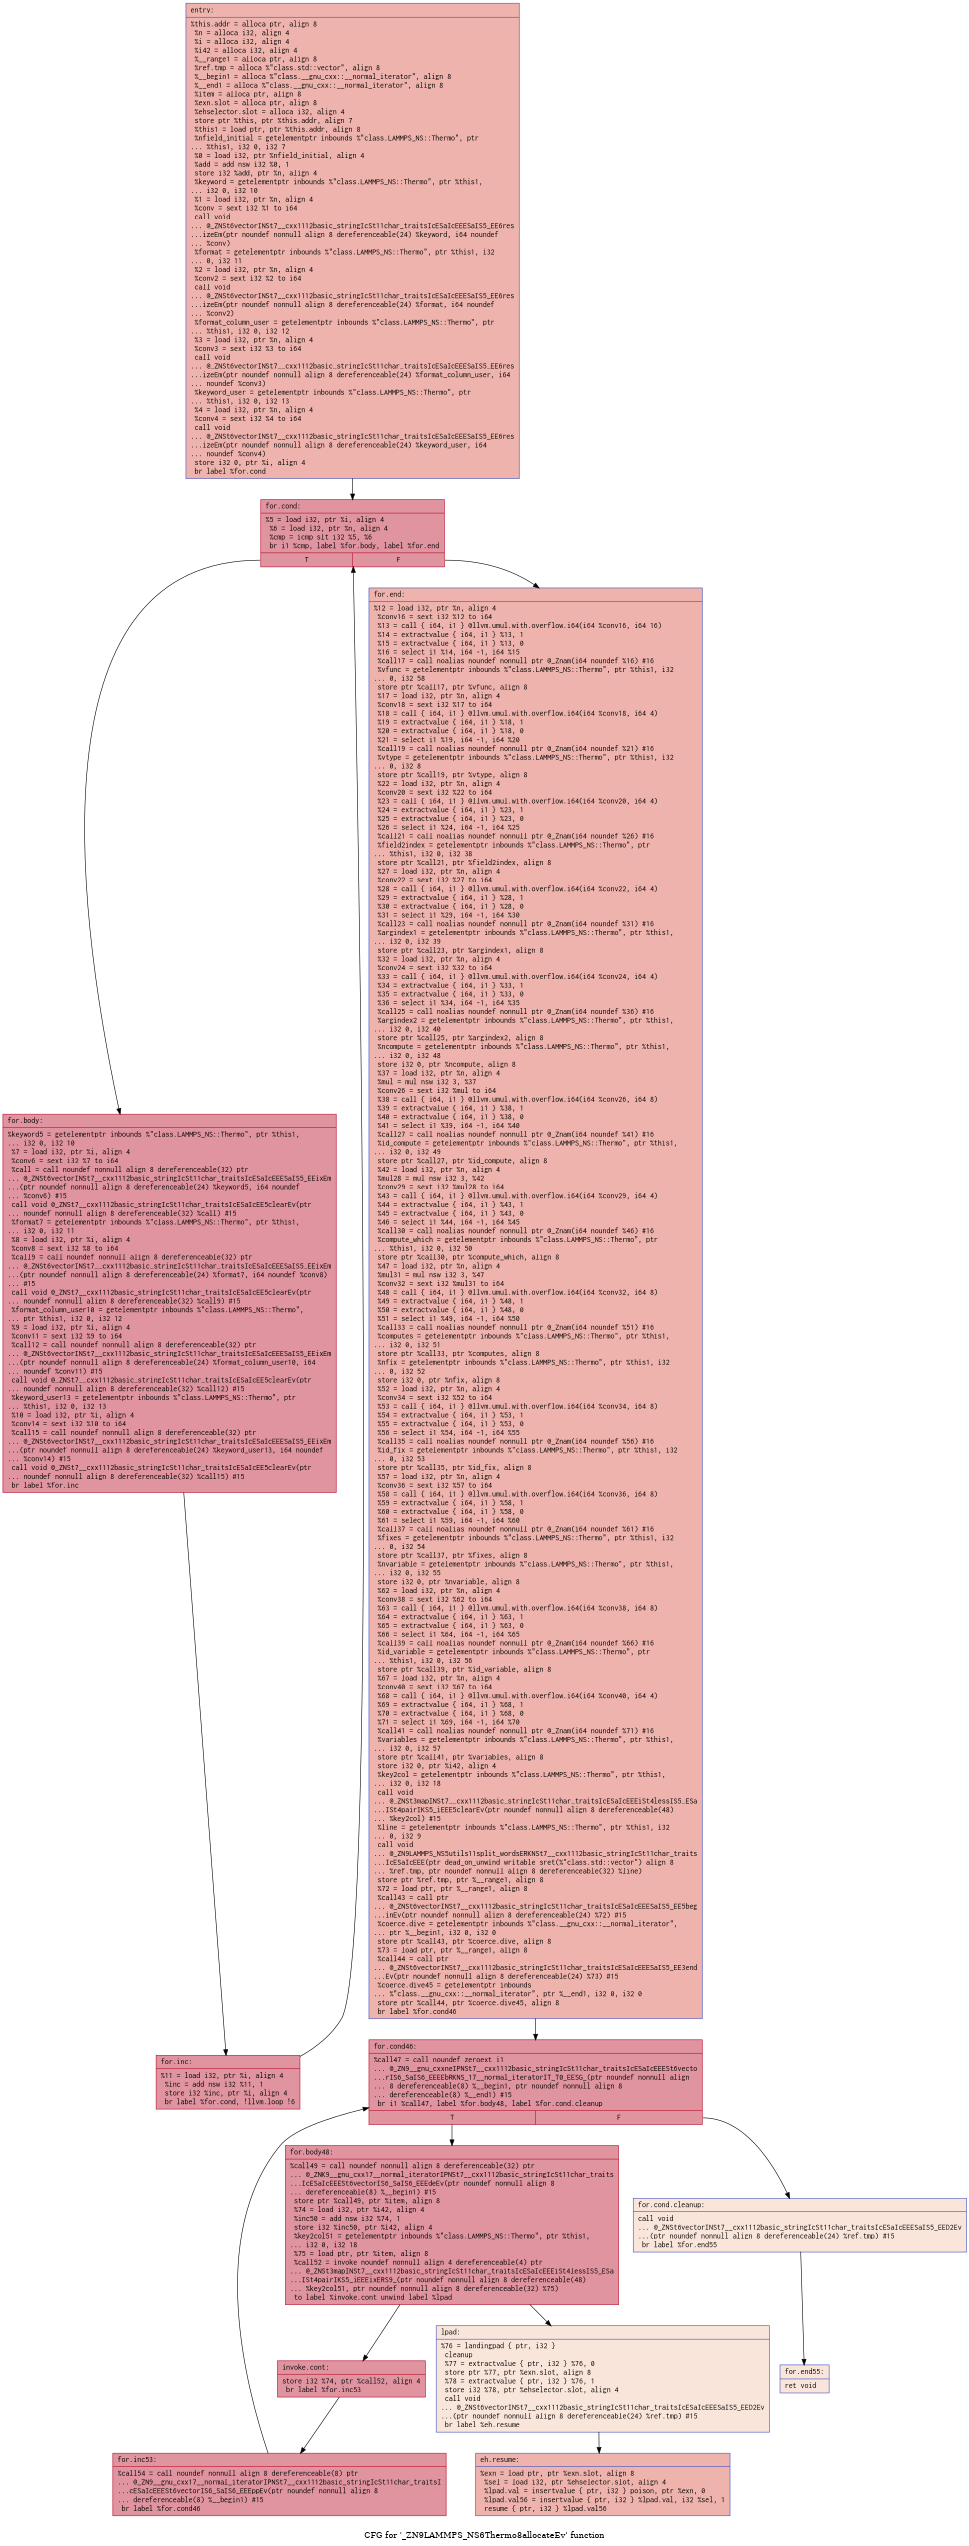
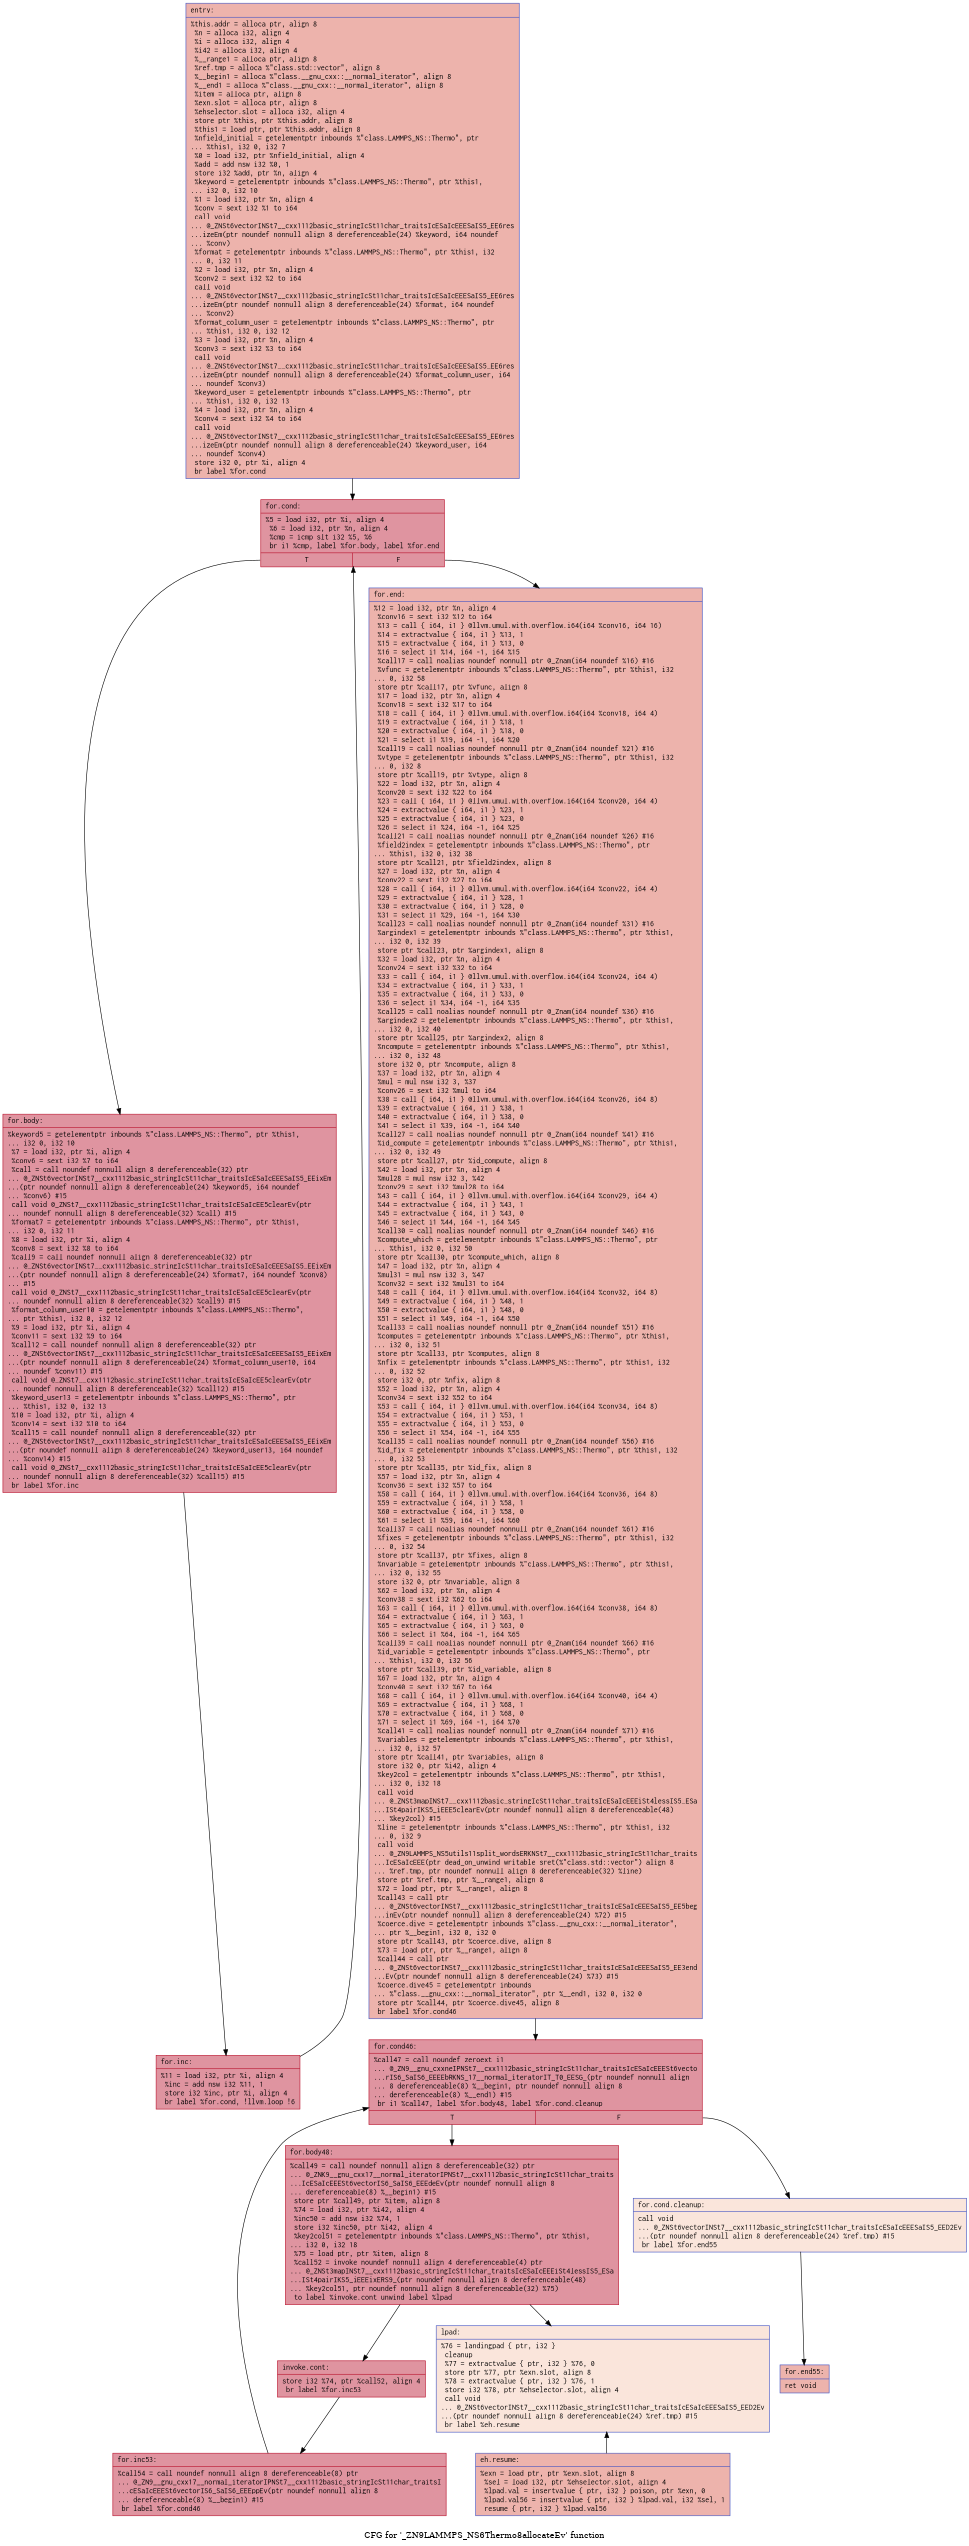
node "entry:": text "store ptr %this, ptr %this.addr, align 7" -> "store ptr %this, ptr %this.addr, align 8"
node "for.end55:": fillcolor #f4c5ad70 -> #d6524470
edge "lpad:" -> "eh.resume:": reversed
